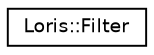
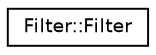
node "Loris::Filter": label "Loris::Filter" -> "Filter::Filter"
